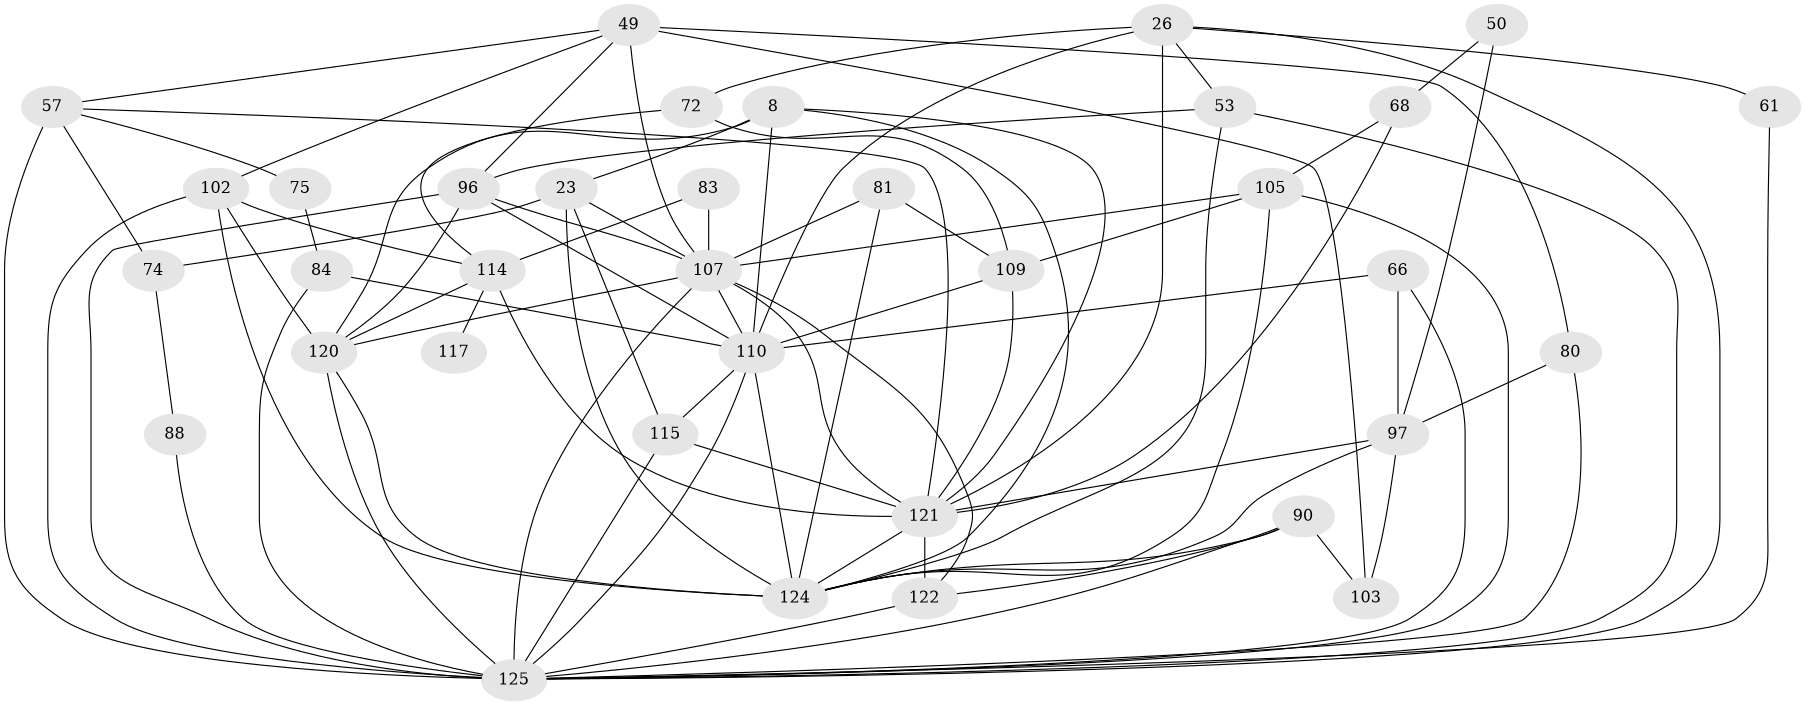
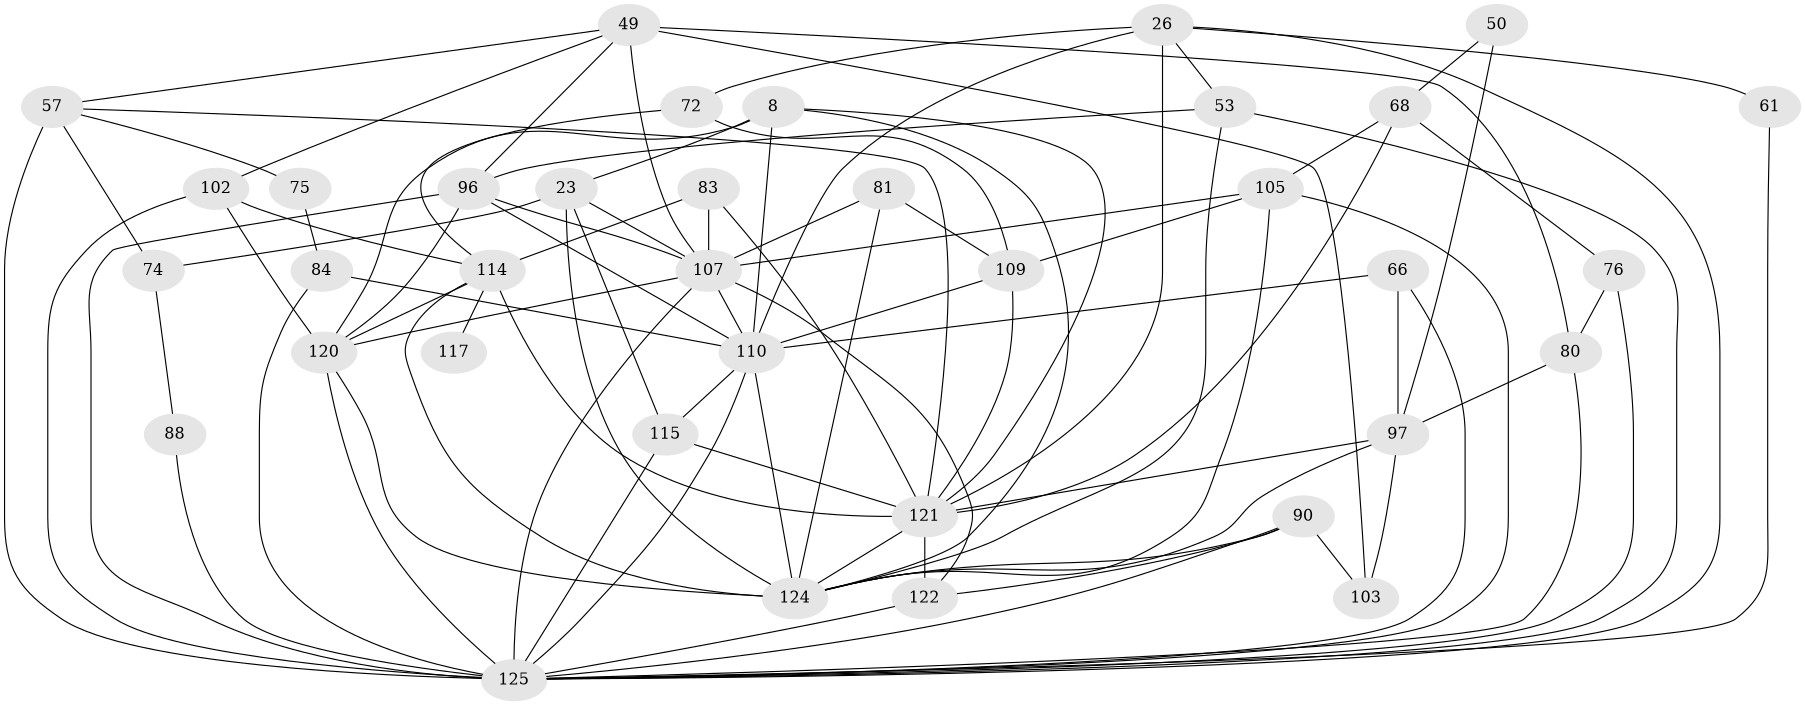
node "76": added
edge "107" -- "121": now "83" -- "121"
edge "102" -- "124": now "114" -- "124"
